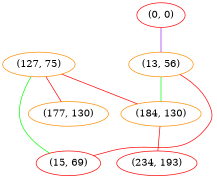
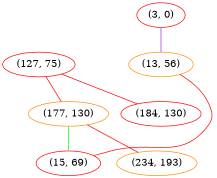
node "(0, 0)": label "(0, 0)" -> "(3, 0)"
node "(127, 75)": color darkorange -> red
edge "(13, 56)" -- "(184, 130)": removed
node "(184, 130)": color darkorange -> red
edge "(127, 75)" -- "(15, 69)": now "(177, 130)" -- "(15, 69)"
edge "(184, 130)" -- "(234, 193)": now "(177, 130)" -- "(234, 193)"
node "(234, 193)": color red -> darkorange
